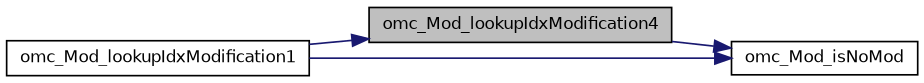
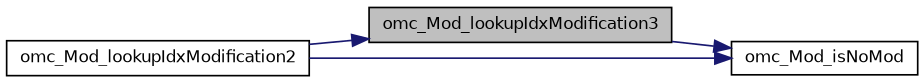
node "omc_Mod_lookupIdxModification4": label "omc_Mod_lookupIdxModification4" -> "omc_Mod_lookupIdxModification3"
node "omc_Mod_lookupIdxModification1": label "omc_Mod_lookupIdxModification1" -> "omc_Mod_lookupIdxModification2"
